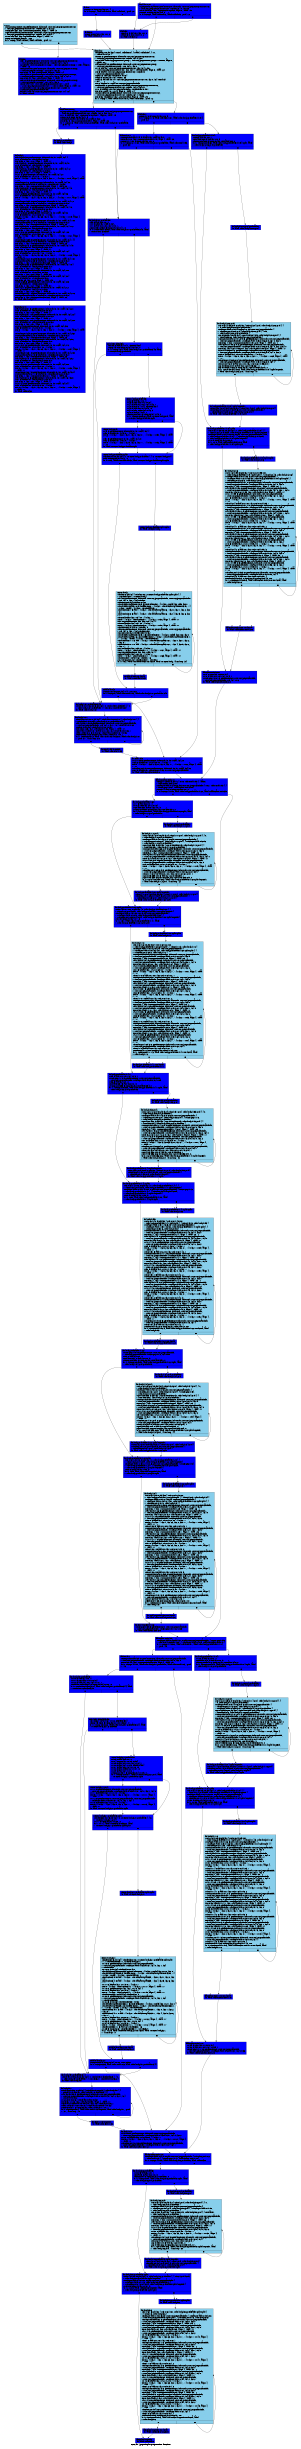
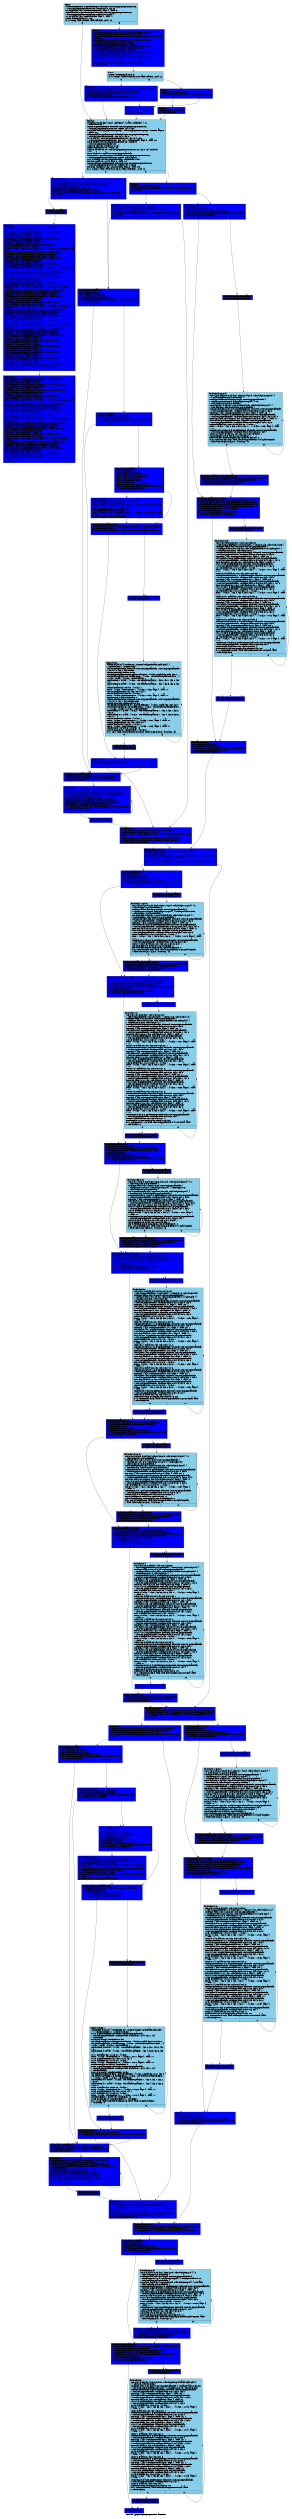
node "if.end:": added
node "if.end12:": text "%and13 = mul nsw i64 %conv, 36" -> "%mul13 = mul nsw i64 %conv, 36"
